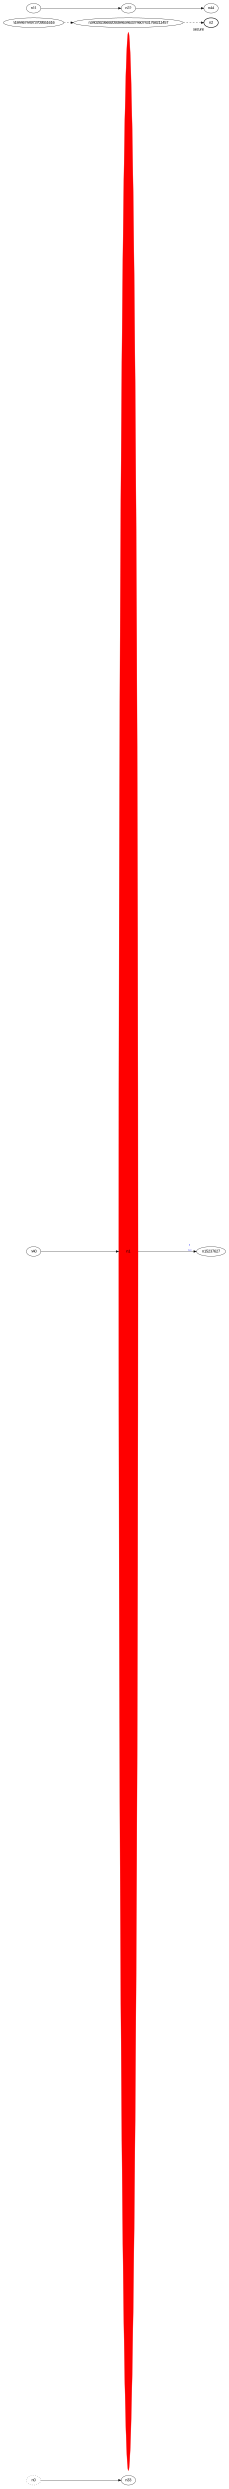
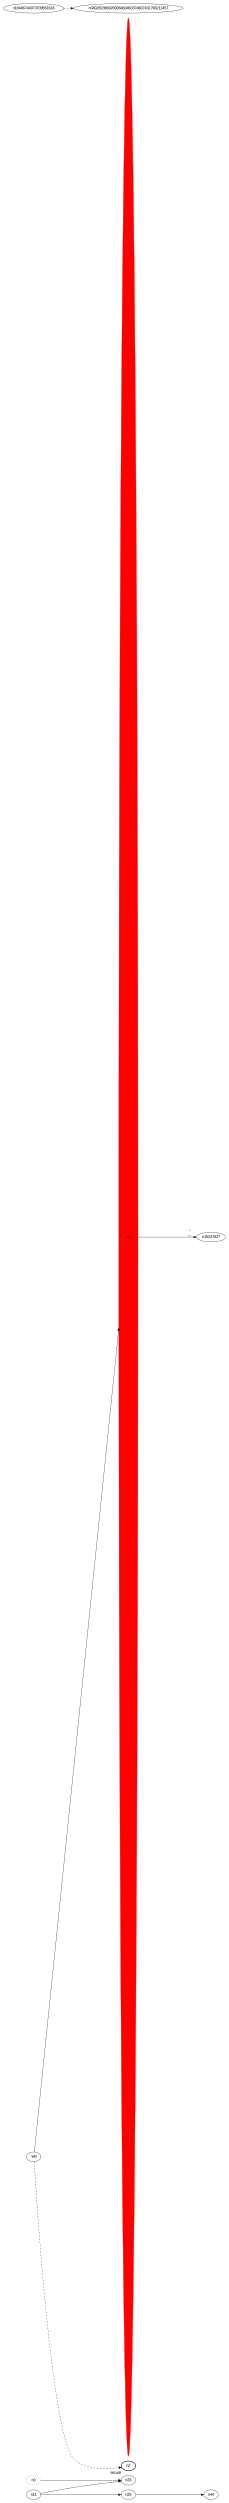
node "n22": label "n22" -> "n25"
edge "n340282366920938463463374607431768211457" -> "n2 secure": now "n40" -> "n2 secure"
edge "n11" -> "n33": added
